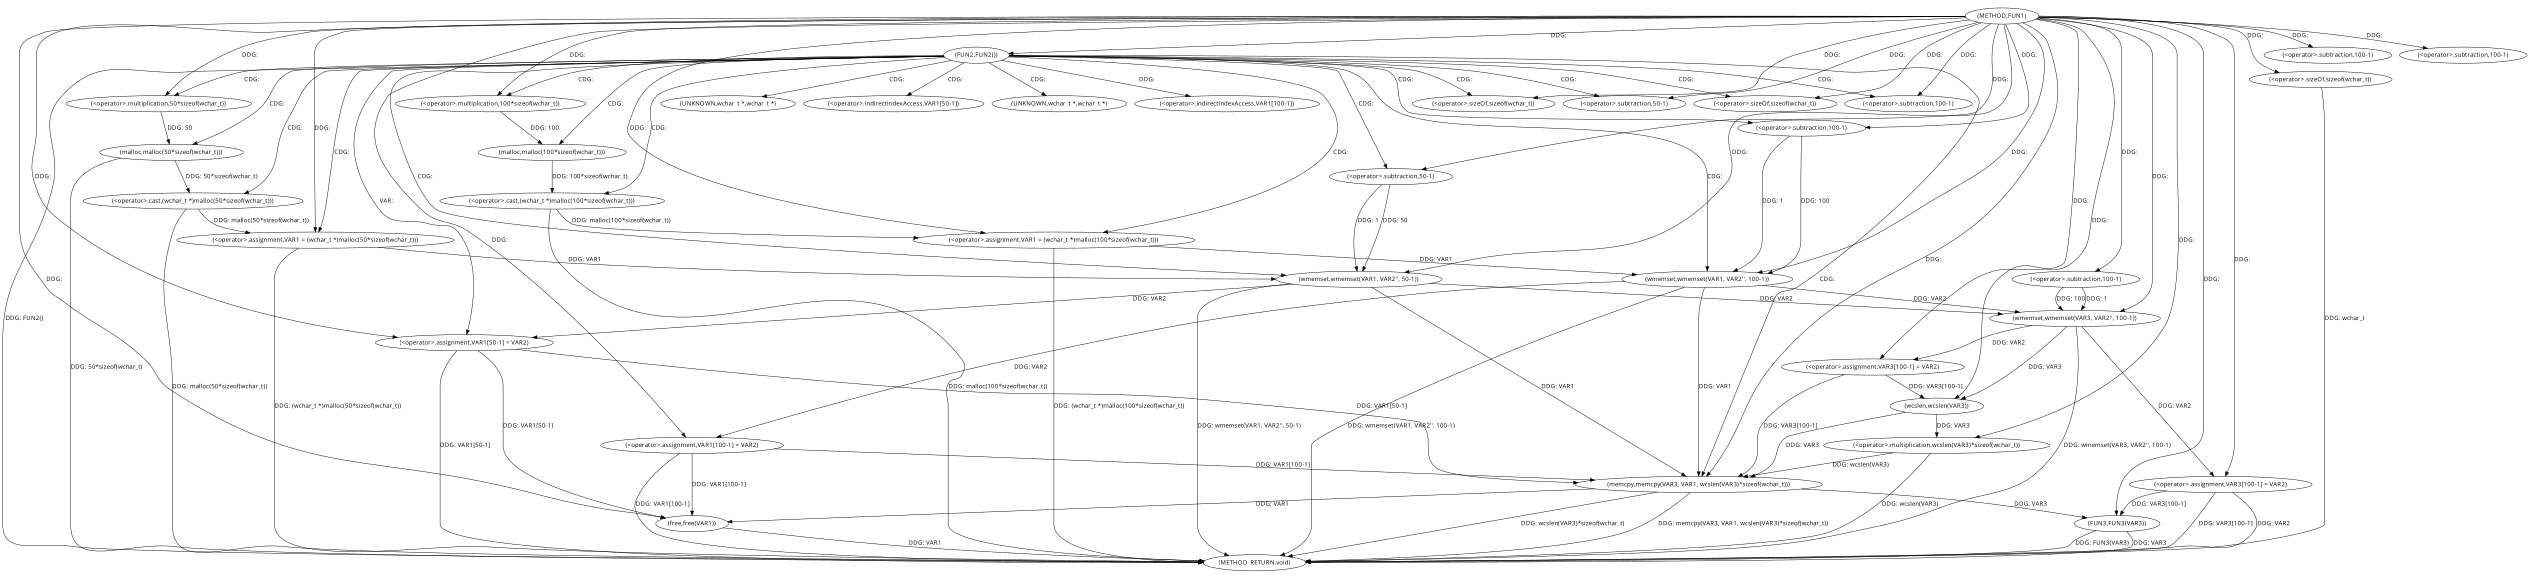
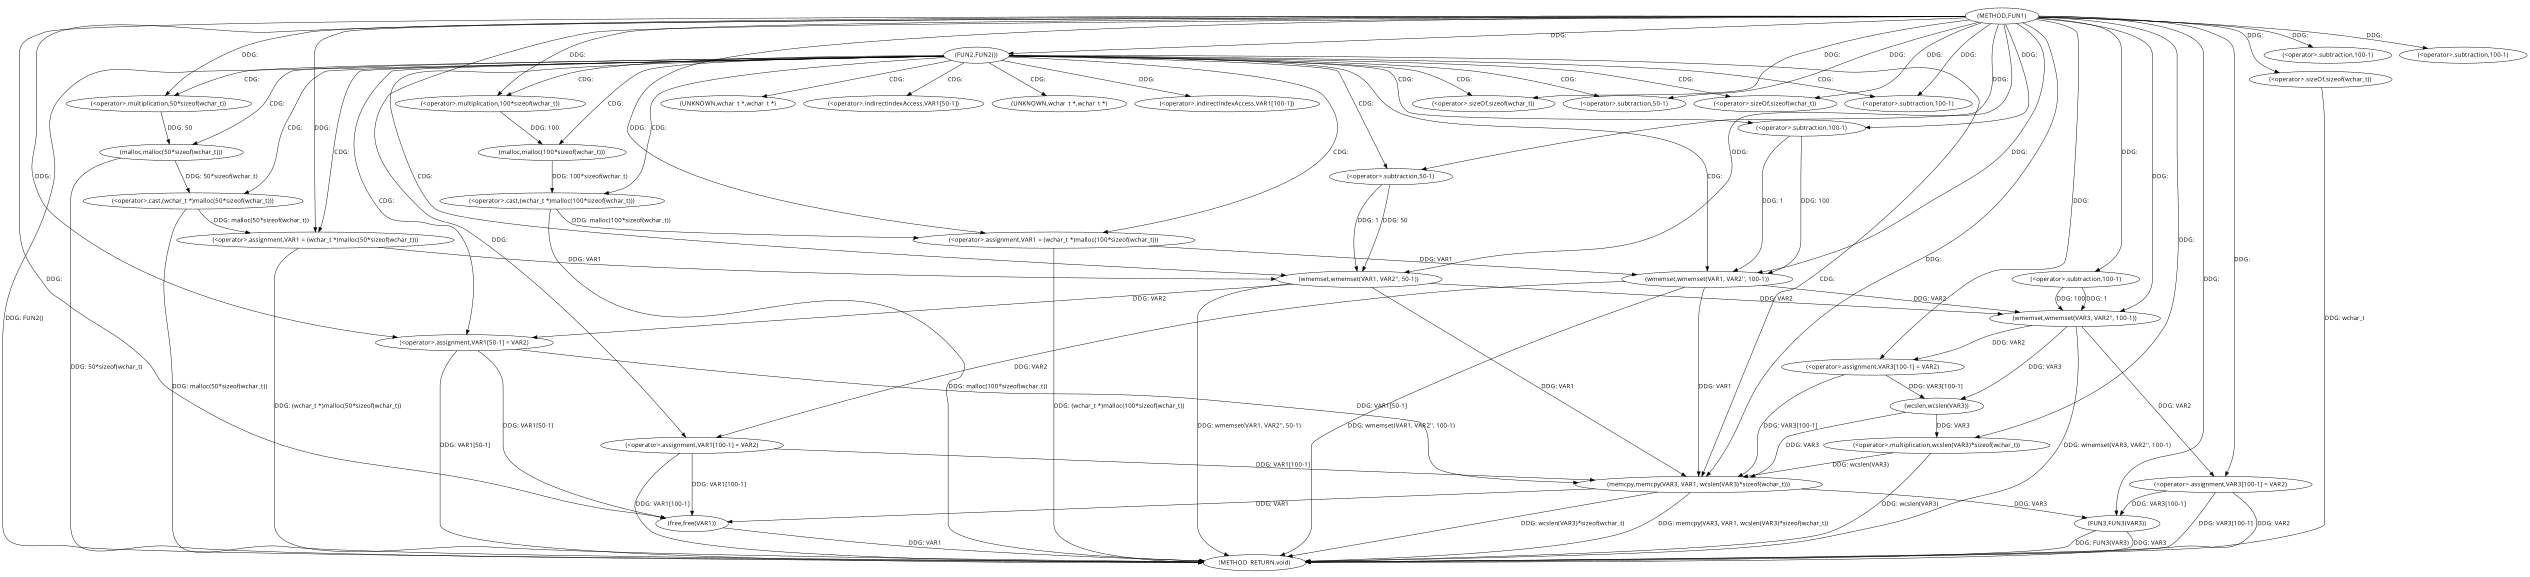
edge "(FUN2,FUN2())" -> "(<operator>.assignment,VAR1[50-1] = VAR2)": label "VAR: " -> "CDG: "
edge "(METHOD,FUN1)" -> "(wcslen,wcslen(VAR3))": removed, label "DDG:"
